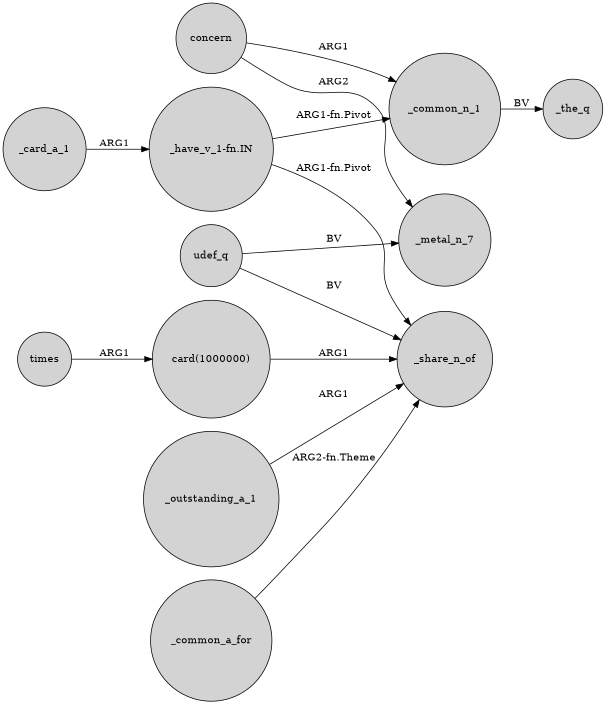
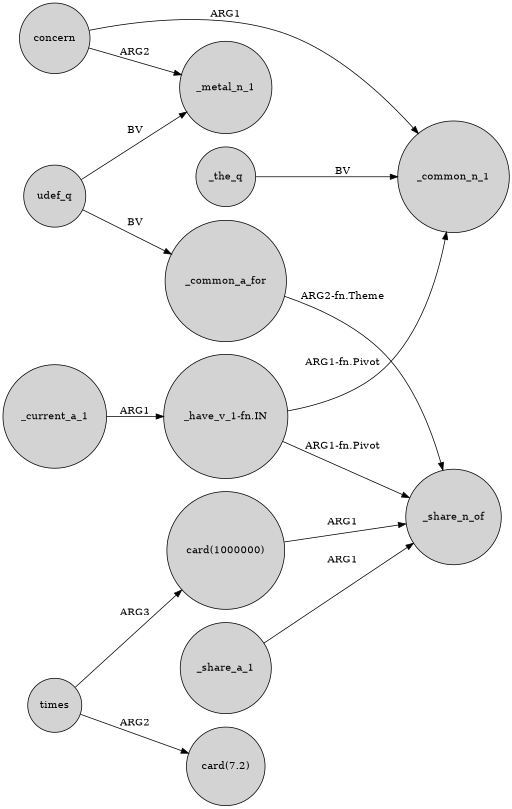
edge "_common_n_1" -> "_the_q": reversed
node "_card_a_1": label "_card_a_1" -> "_current_a_1"
node "_metal_n_7": label "_metal_n_7" -> "_metal_n_1"
edge "udef_q" -> "_share_n_of": now "udef_q" -> "_common_a_for"
edge "times" -> "card(1000000)": label "ARG1" -> "ARG3"
node "_outstanding_a_1": label "_outstanding_a_1" -> "_share_a_1"
node "card(7.2)": added
